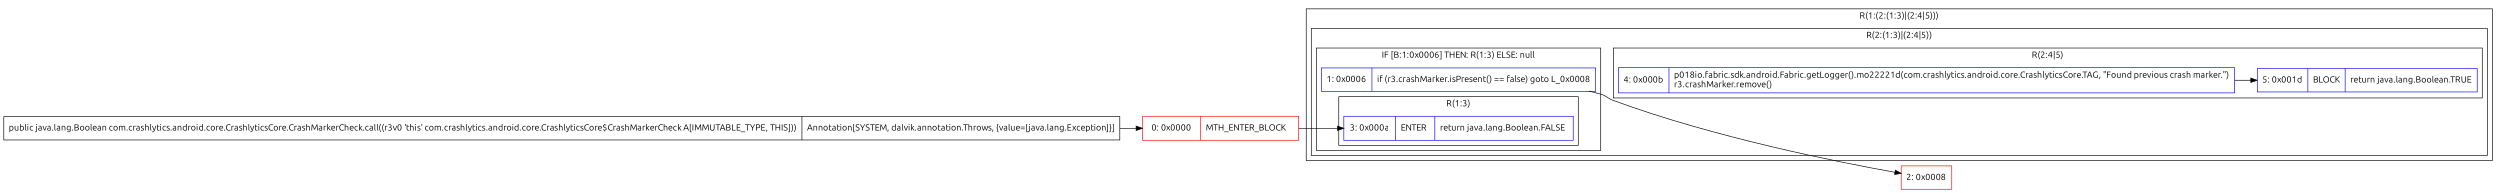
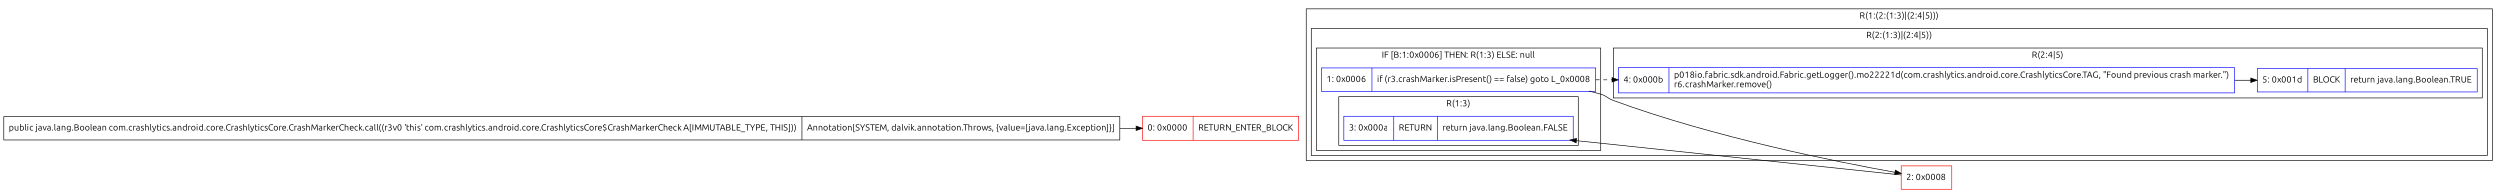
edge "1: 0x0006" -> "4: 0x000b": added
node "4: 0x000b": text "r3.crashMarker.remove()" -> "r6.crashMarker.remove()"
node "0: 0x0000": text "MTH_ENTER_BLOCK" -> "RETURN_ENTER_BLOCK"
edge "0: 0x0000" -> "3: 0x000a": now "2: 0x0008" -> "3: 0x000a"
node "3: 0x000a": text "ENTER" -> "RETURN"
